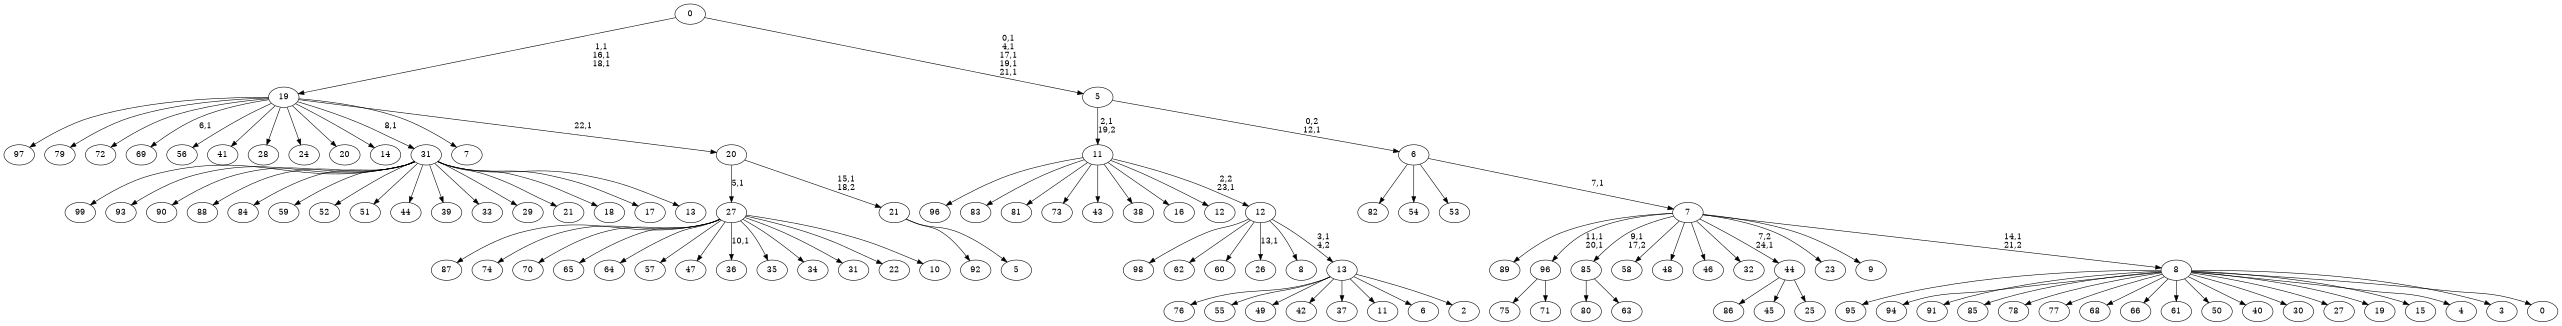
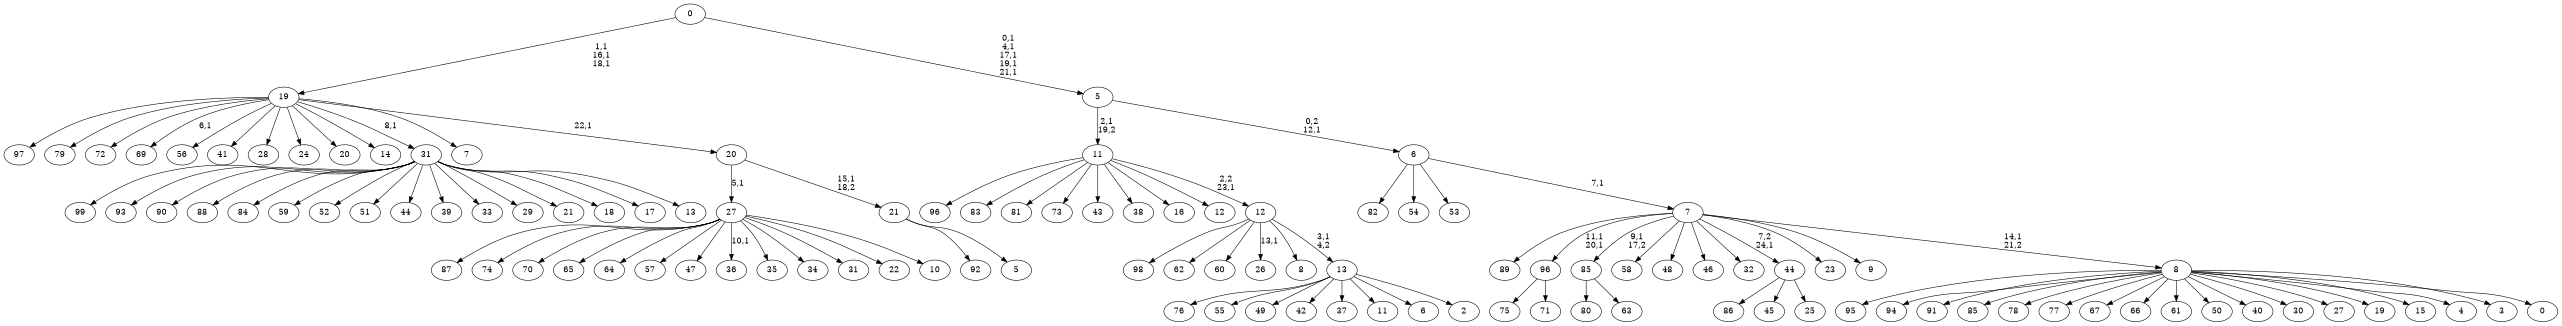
node "68": label "68" -> "67"
